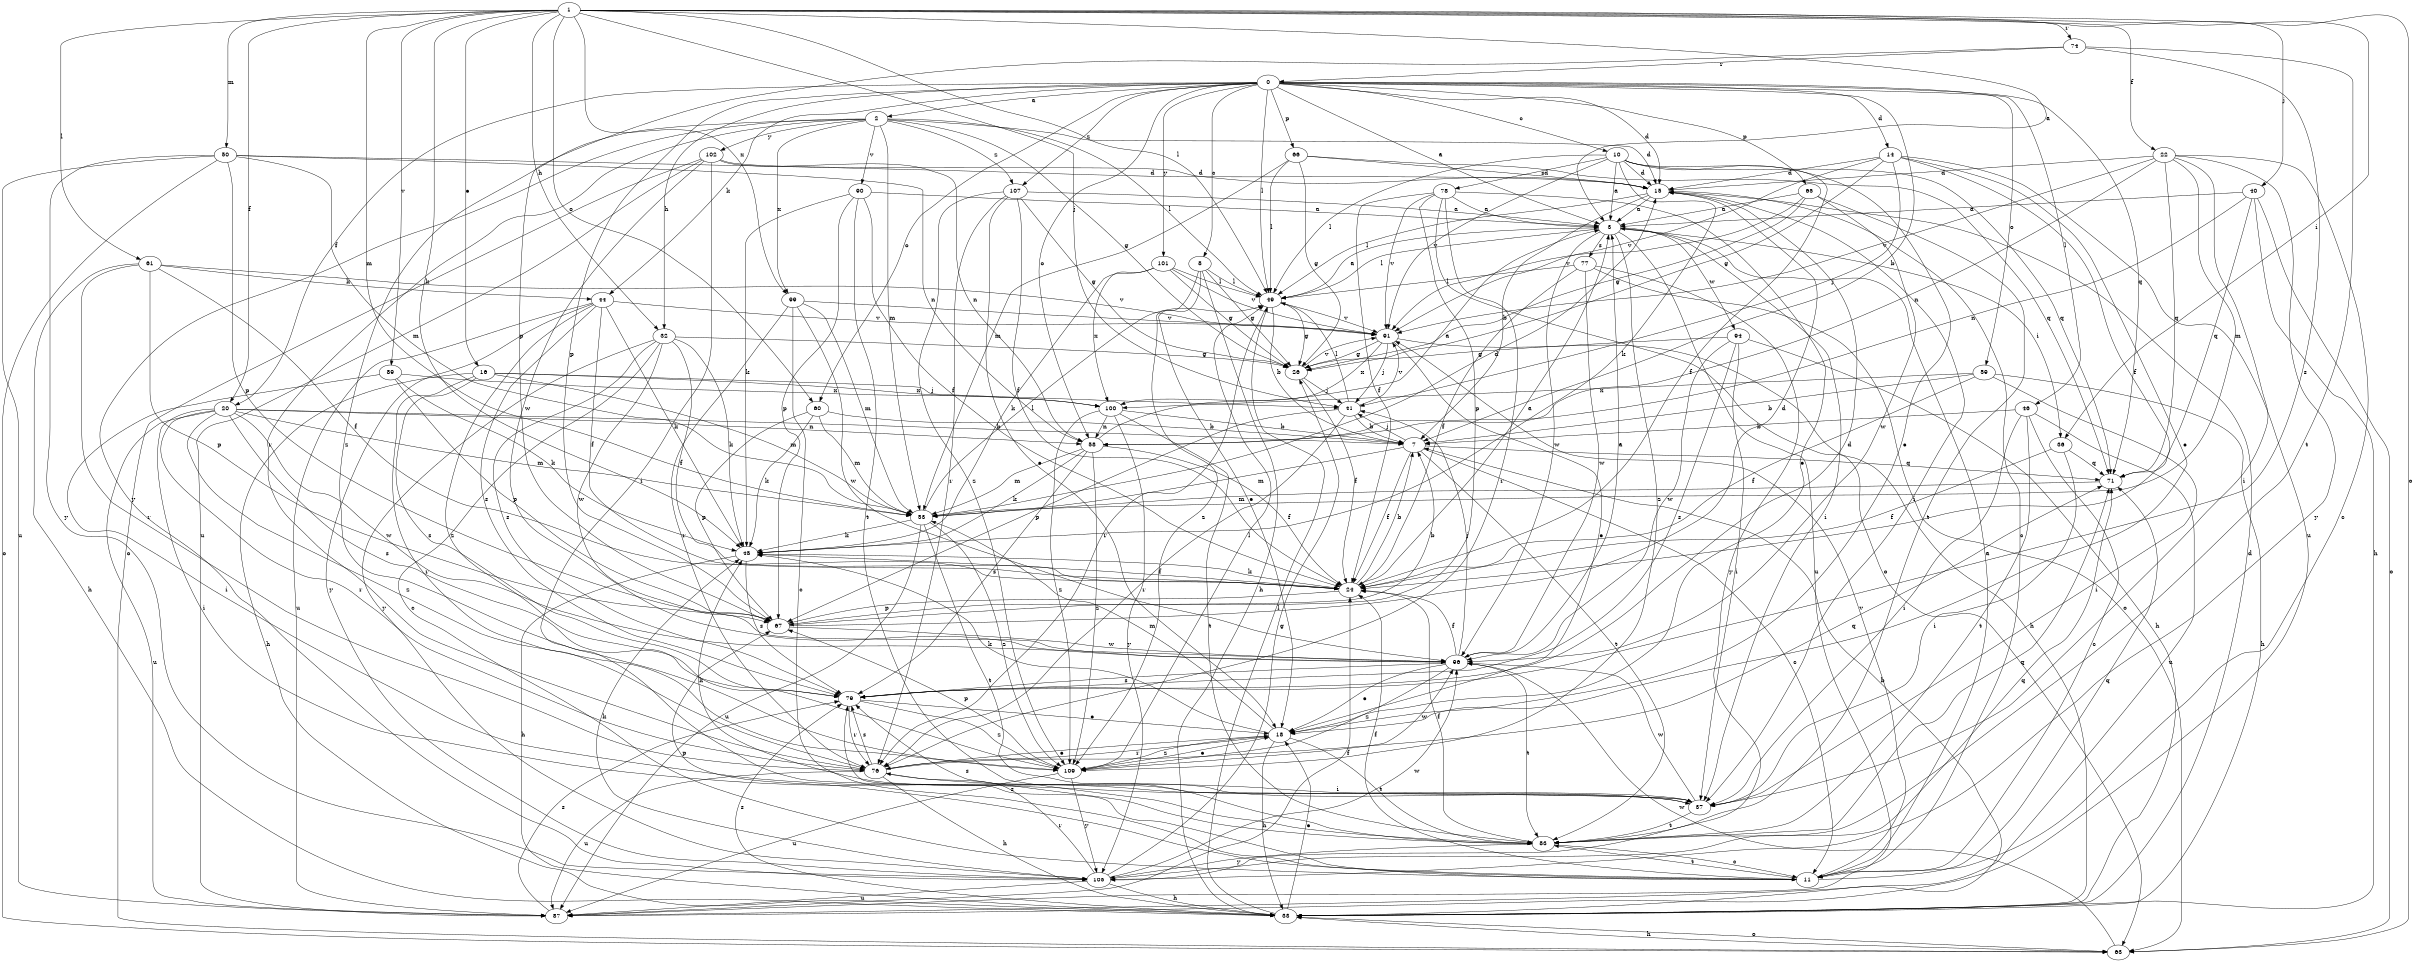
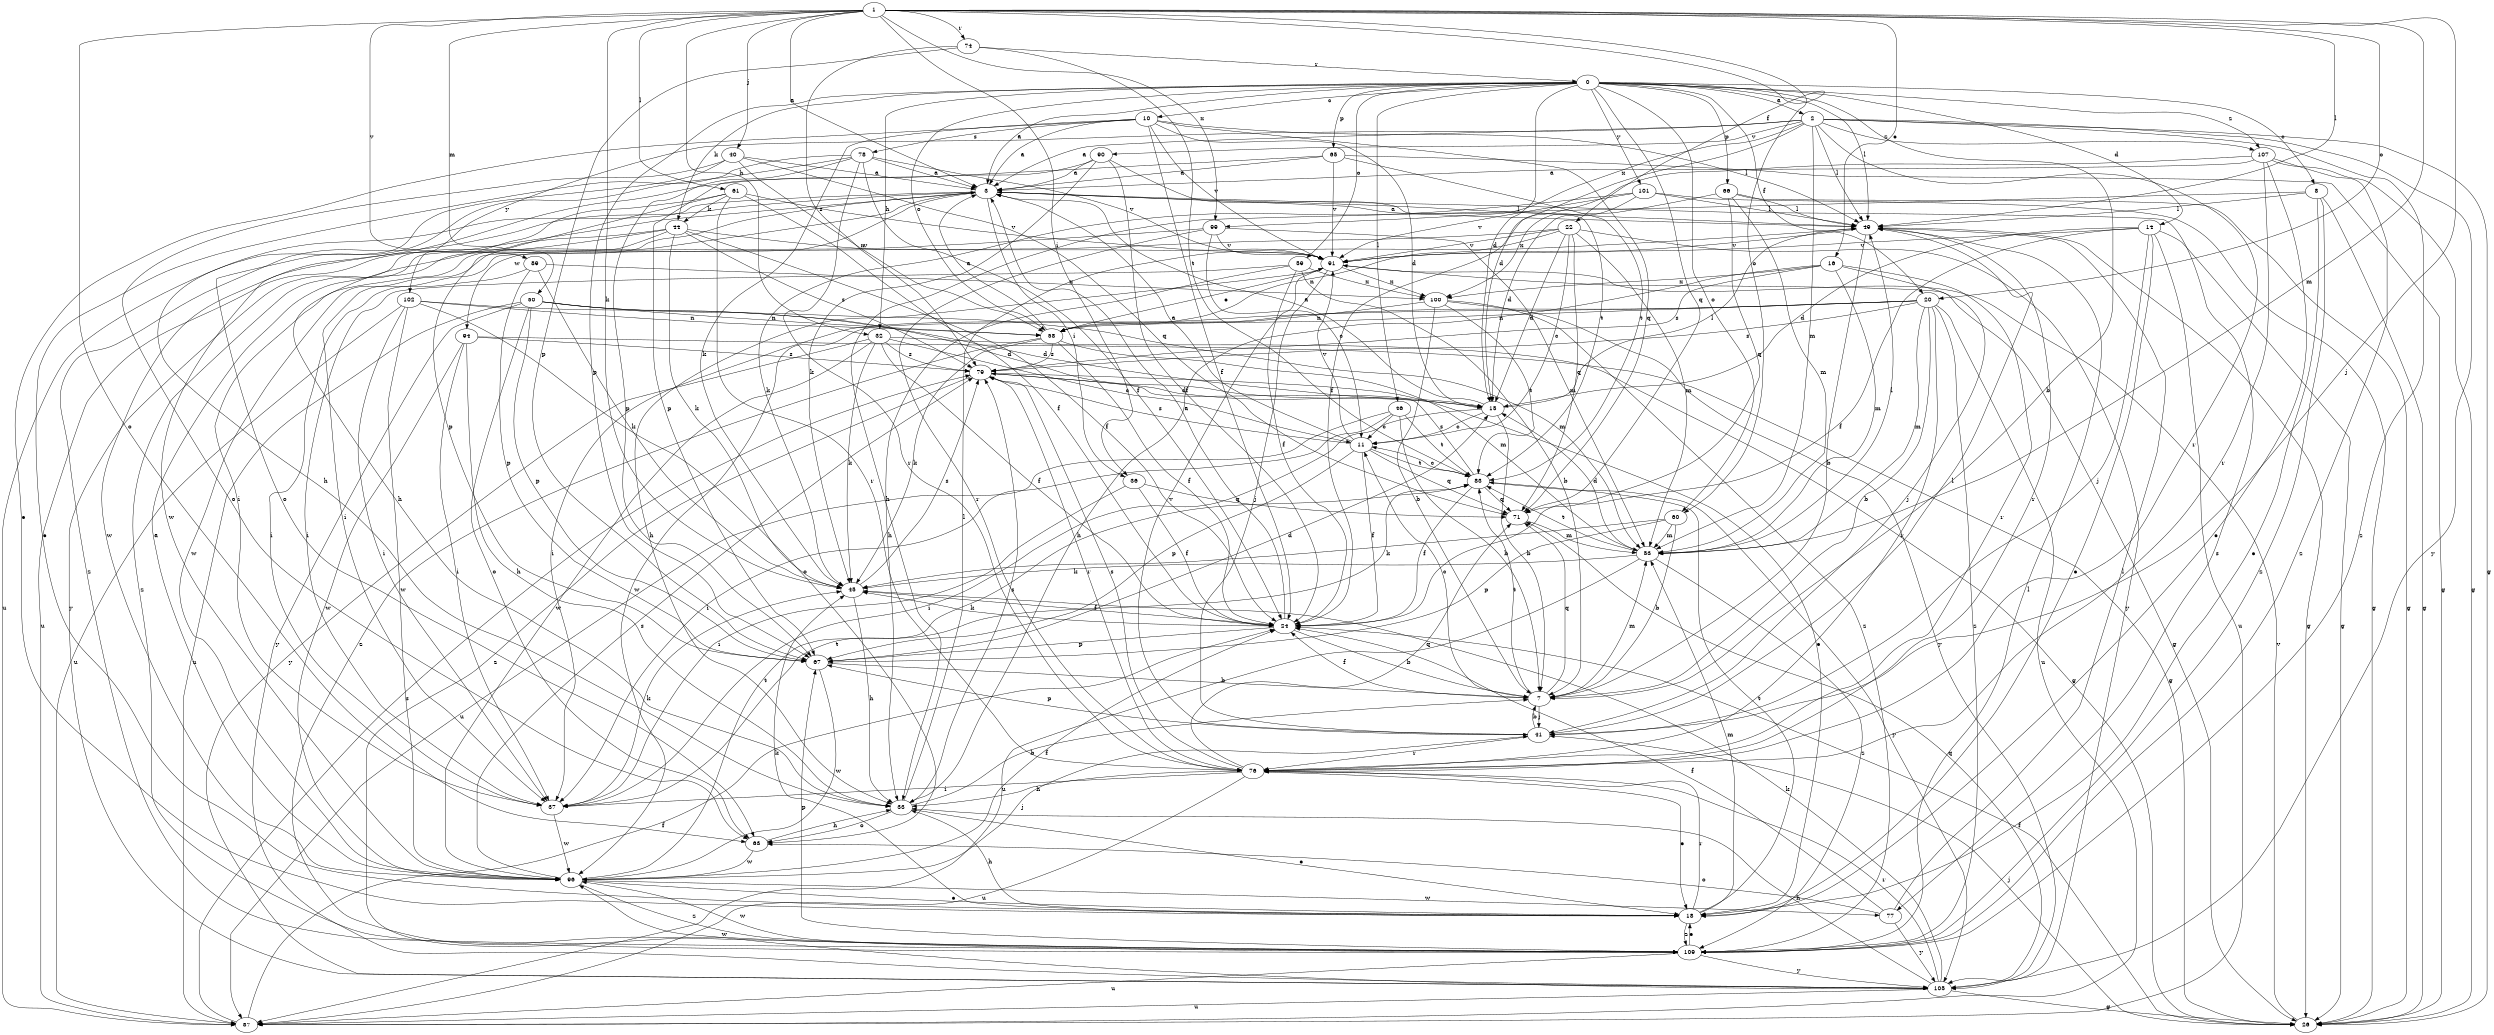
edge "2" -> "3": added, label "a"
edge "1" -> "20": label "f" -> "o"
edge "77" -> "96": reversed
edge "91" -> "18": now "91" -> "58"
edge "33" -> "15": removed, label "d"
